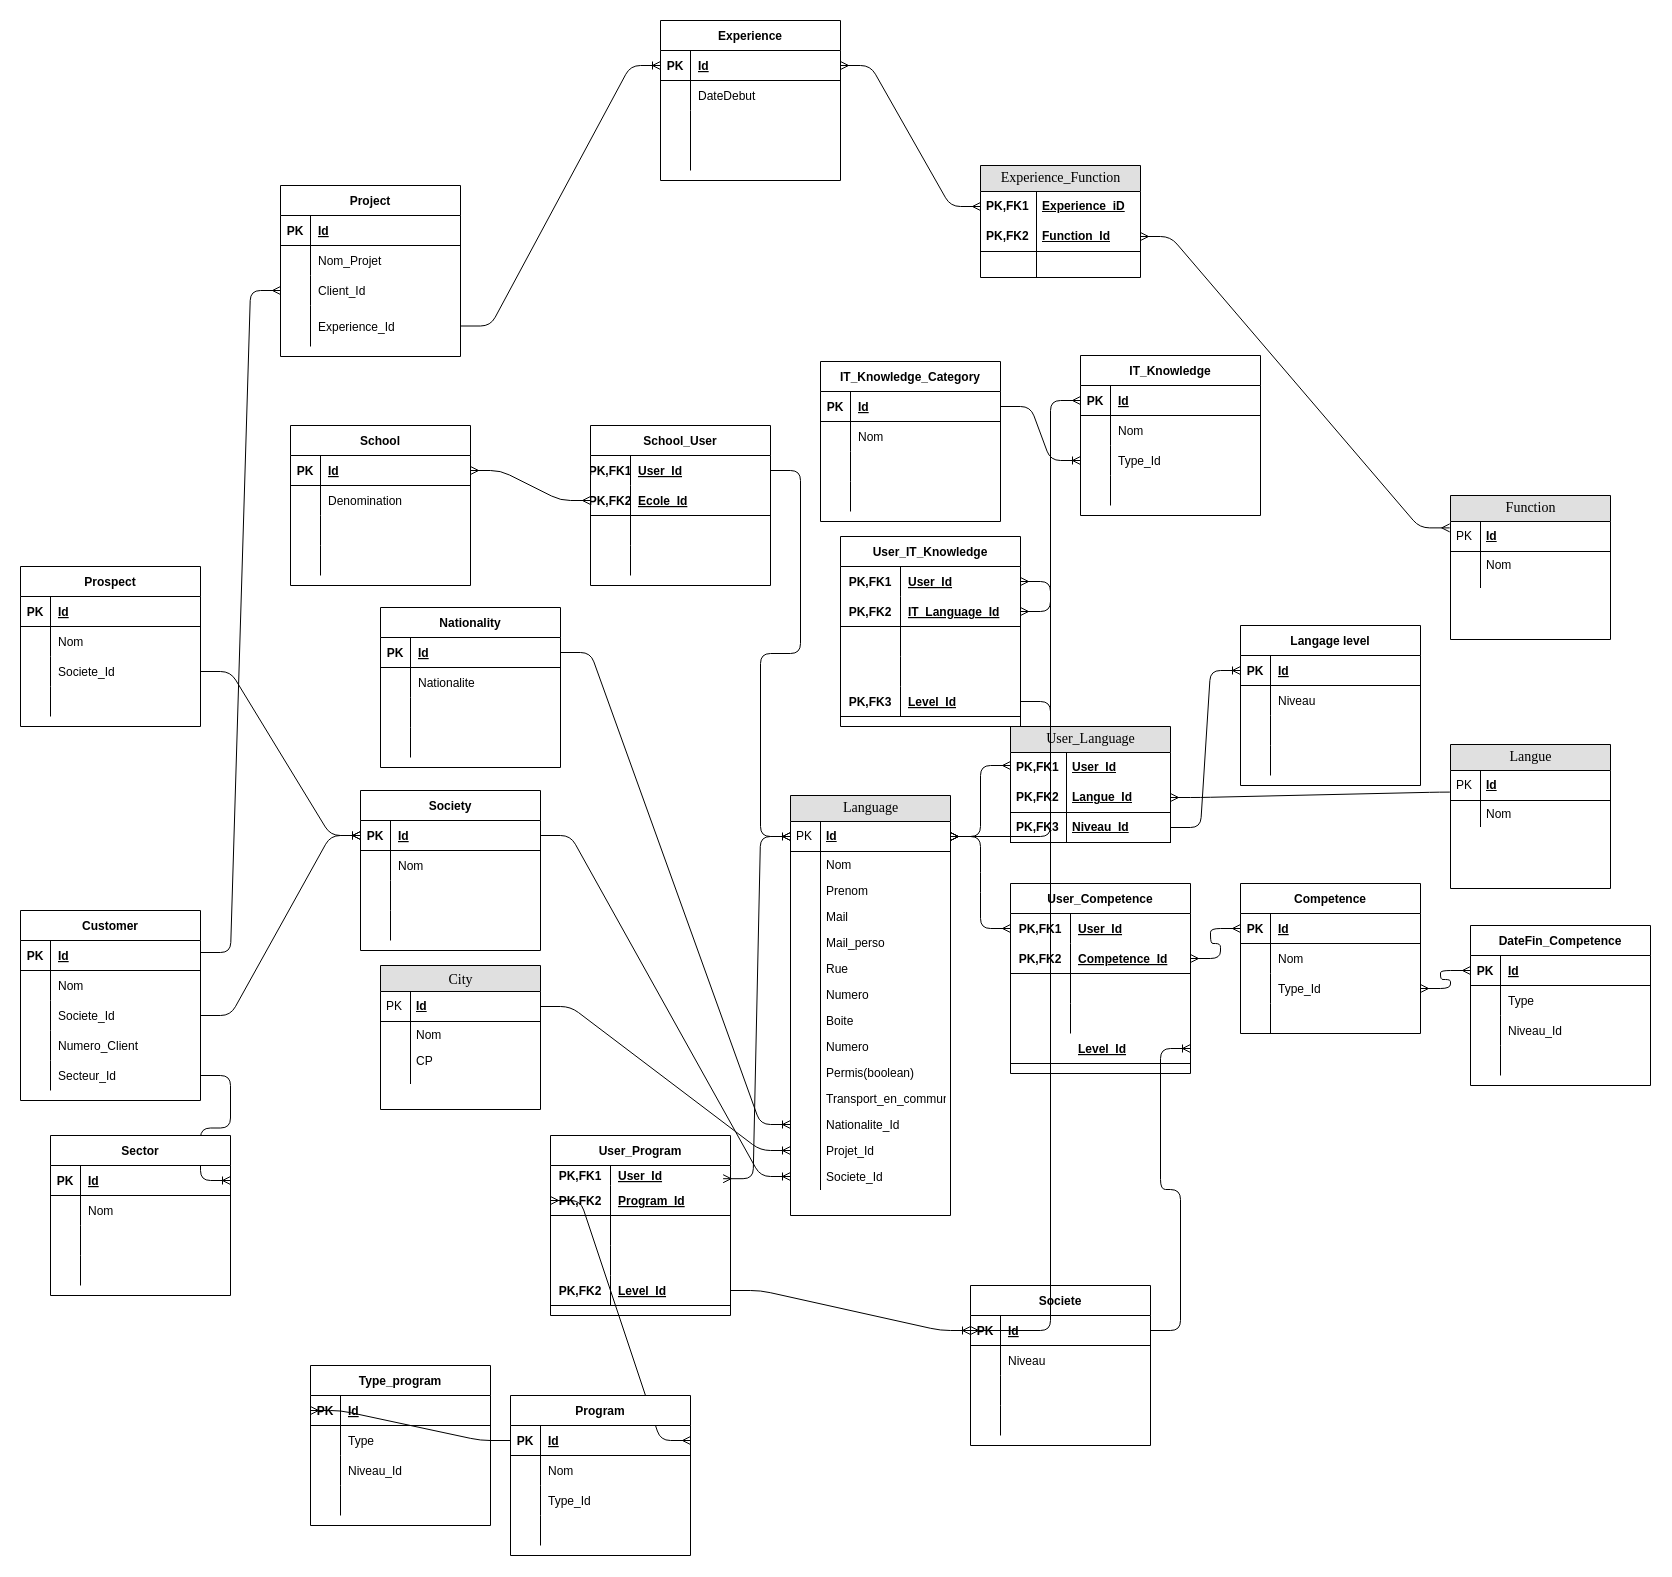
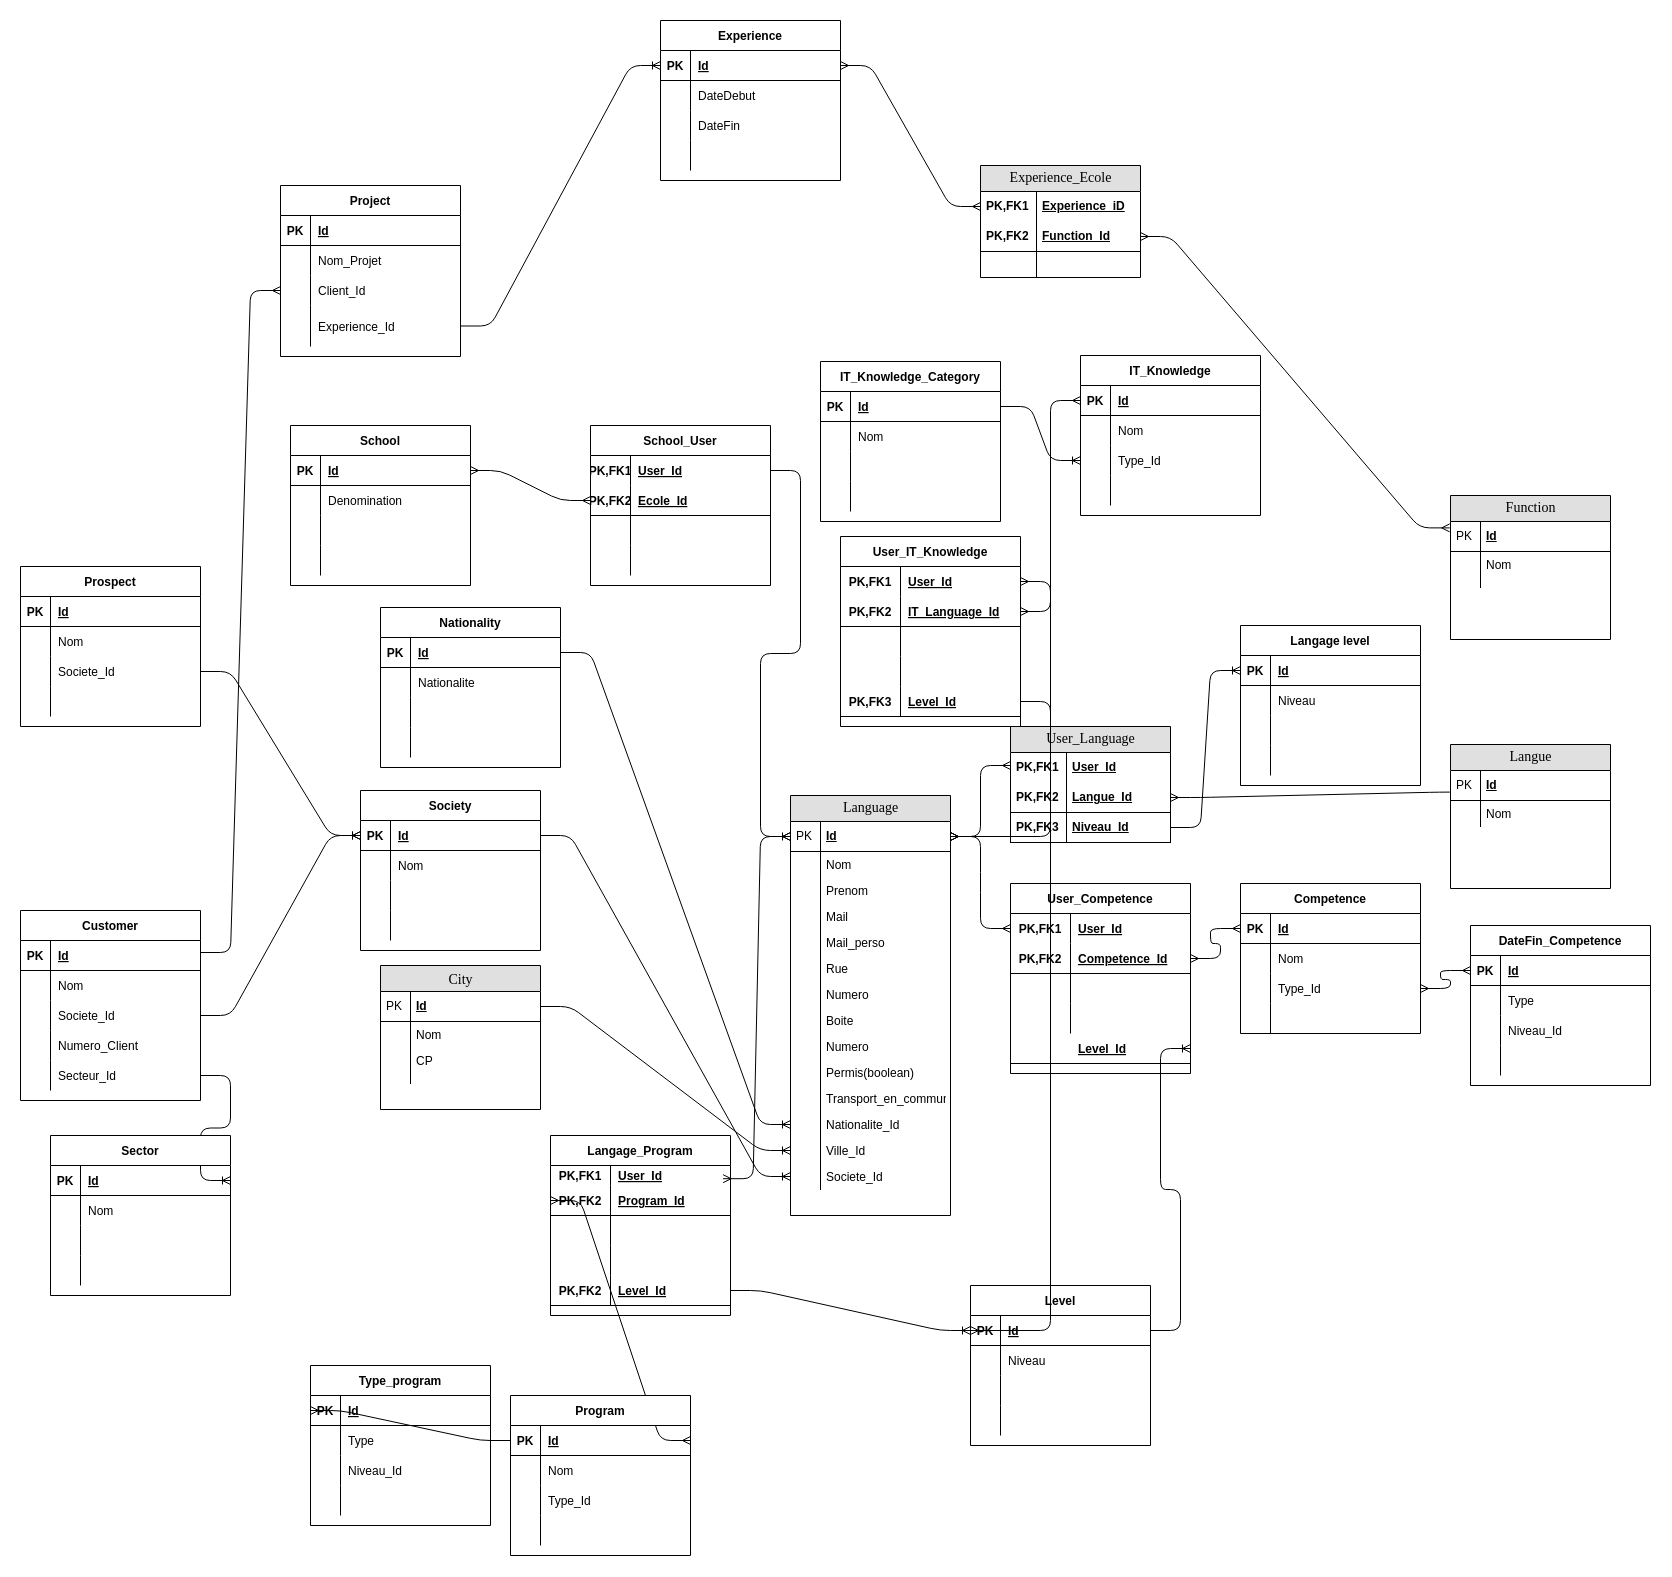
node "DateFin": added
node "Experience_Function": label "Experience_Function" -> "Experience_Ecole"
node "User_Program": label "User_Program" -> "Langage_Program"
node "Projet_Id": label "Projet_Id" -> "Ville_Id"
node "Societe": label "Societe" -> "Level"
